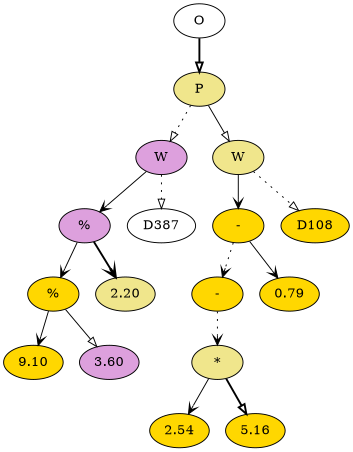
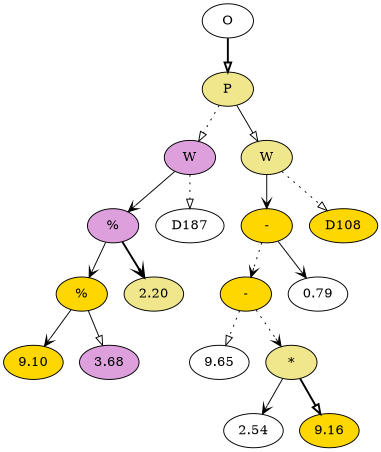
node "D387": label "D387" -> "D187"
node "0.79": fillcolor gold -> white
node "3.60": label "3.60" -> "3.68"
node "9.65": added
node "2.54": fillcolor gold -> white
node "5.16": label "5.16" -> "9.16"
